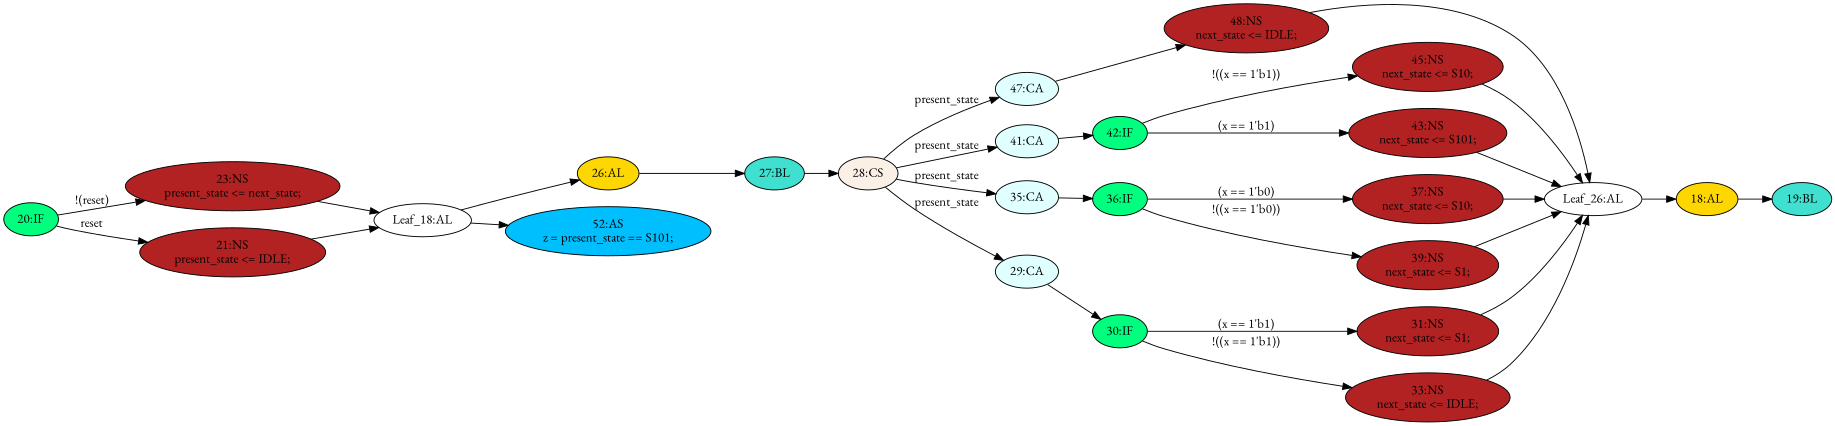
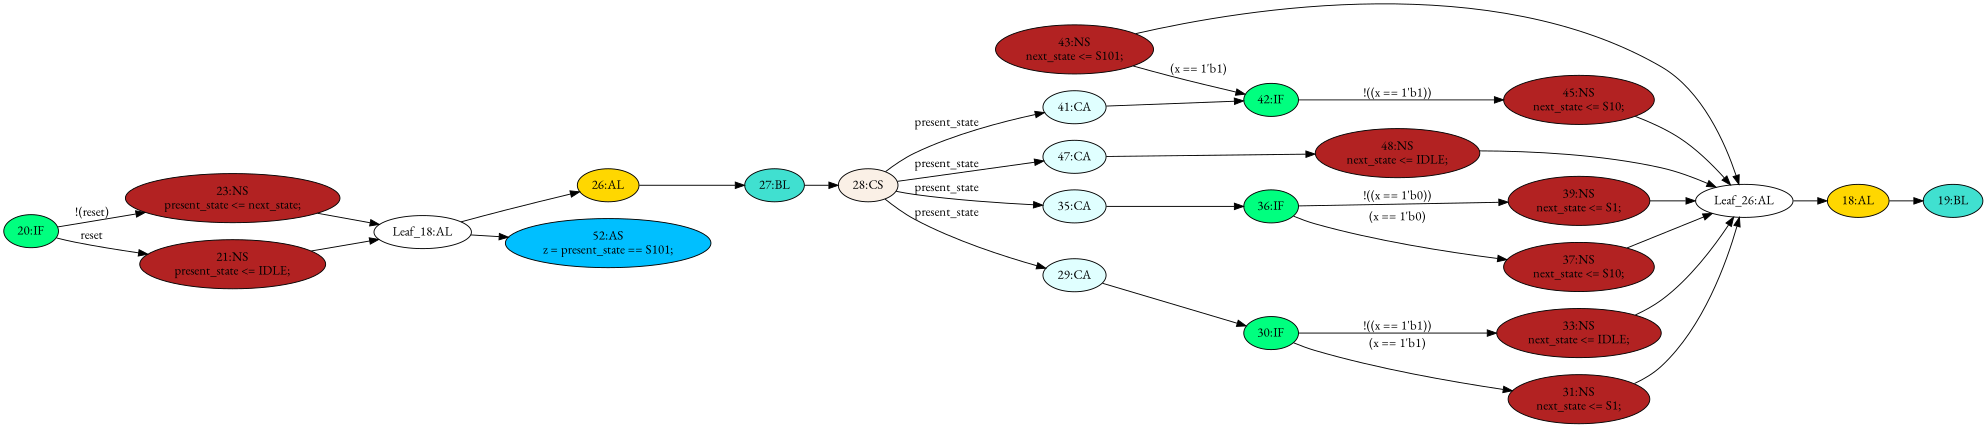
edge "42:IF" -> "43:NS next_state <= S101;": reversed
